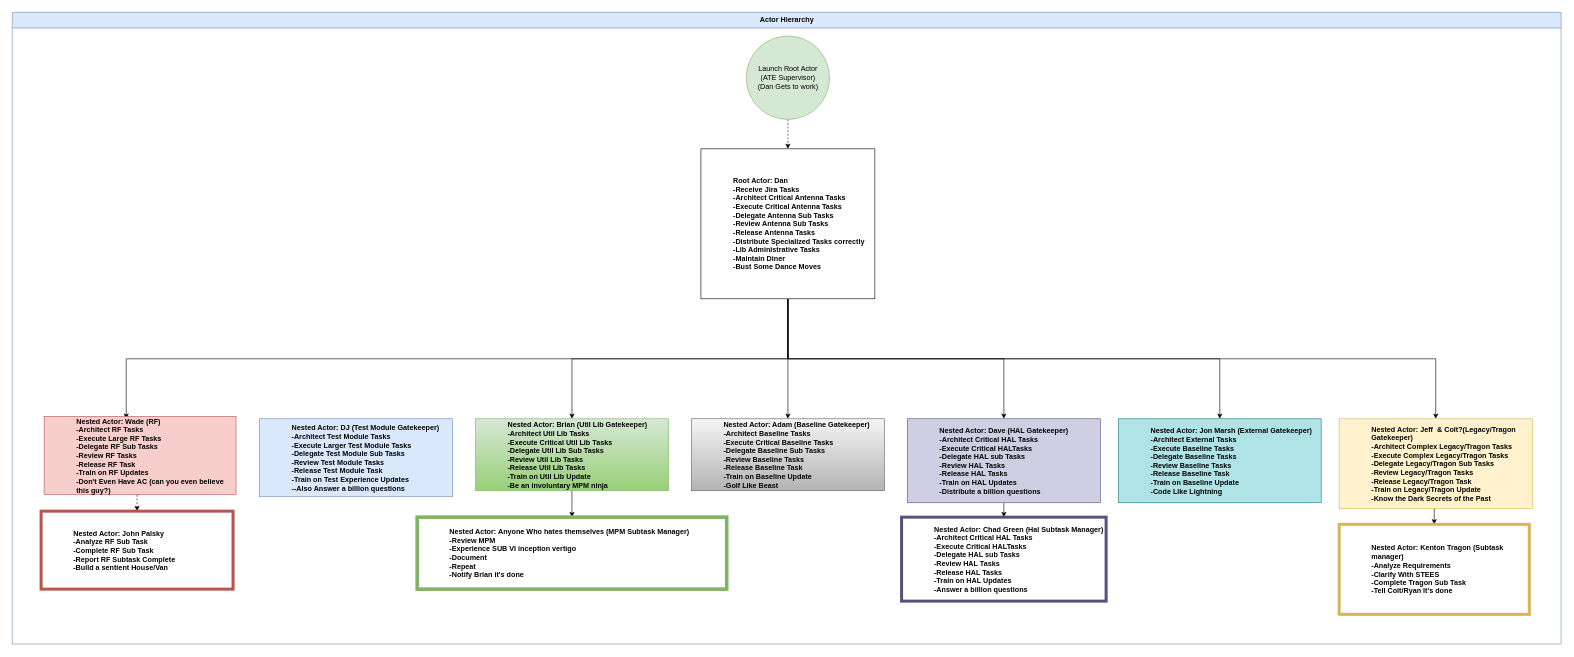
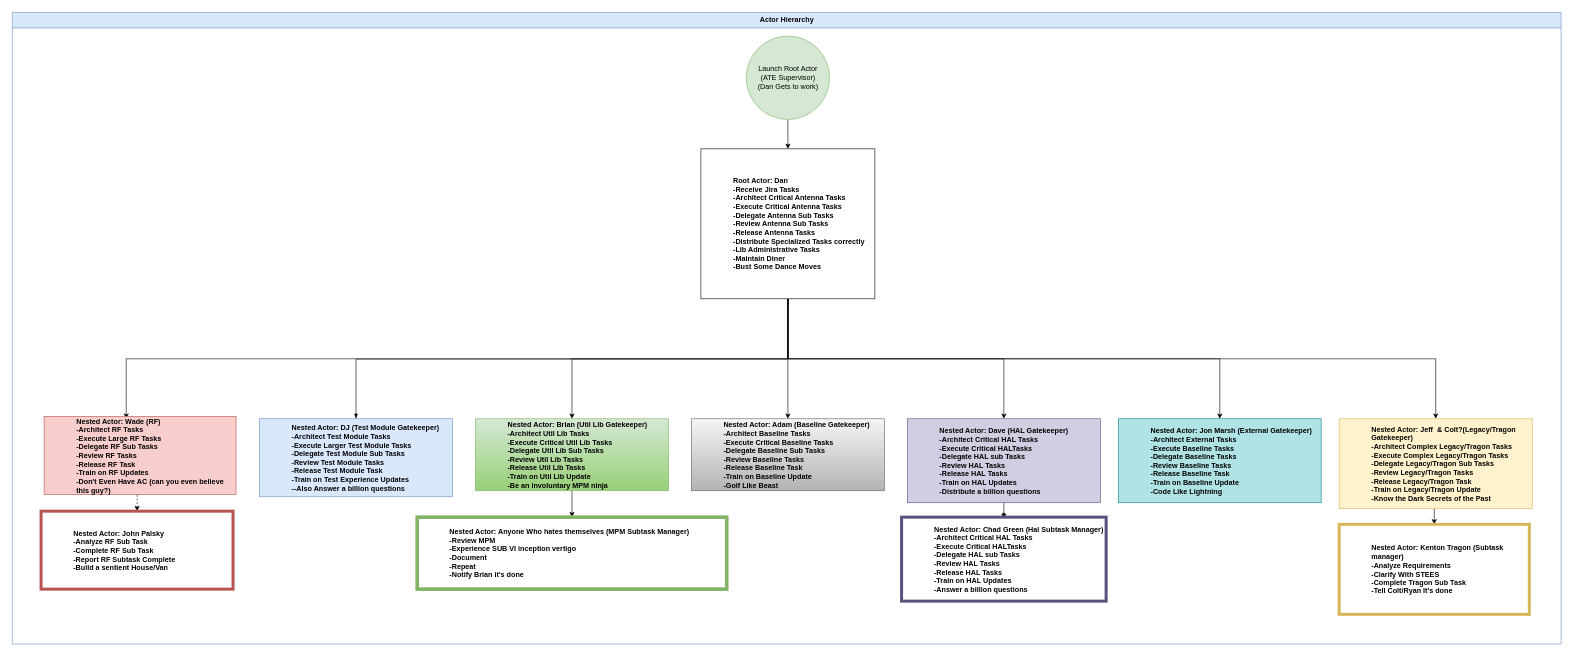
edge "Launch Root Actor (ATE Supervisor) (Dan Gets to work)" -> "Root Actor: Dan -Receive Jira Tasks -Architect Critical Antenna Tasks -Execute Critical Antenna Tasks -Delegate Antenna Sub Tasks -Review Antenna Sub Tasks -Release Antenna Tasks -Distribute Specialized Tasks correctly -Lib Administrative Tasks -Maintain Diner -Bust Some Dance Moves": style dashed -> solid
edge "Root Actor: Dan -Receive Jira Tasks -Architect Critical Antenna Tasks -Execute Critical Antenna Tasks -Delegate Antenna Sub Tasks -Review Antenna Sub Tasks -Release Antenna Tasks -Distribute Specialized Tasks correctly -Lib Administrative Tasks -Maintain Diner -Bust Some Dance Moves" -> "Nested Actor: DJ (Test Module Gatekeeper) -Architect Test Module Tasks -Execute Larger Test Module Tasks -Delegate Test Module Sub Tasks -Review Test Module Tasks -Release Test Module Task -Train on Test Experience Updates --Also Answer a billion questions": added
edge "Nested Actor: Dave (HAL Gatekeeper) -Architect Critical HAL Tasks -Execute Critical HALTasks -Delegate HAL sub Tasks -Review HAL Tasks -Release HAL Tasks -Train on HAL Updates -Distribute a billion questions" -> "Nested Actor: Chad Green (Hal Subtask Manager) -Architect Critical HAL Tasks -Execute Critical HALTasks -Delegate HAL sub Tasks -Review HAL Tasks -Release HAL Tasks -Train on HAL Updates -Answer a billion questions": arrowhead classic -> diamond
